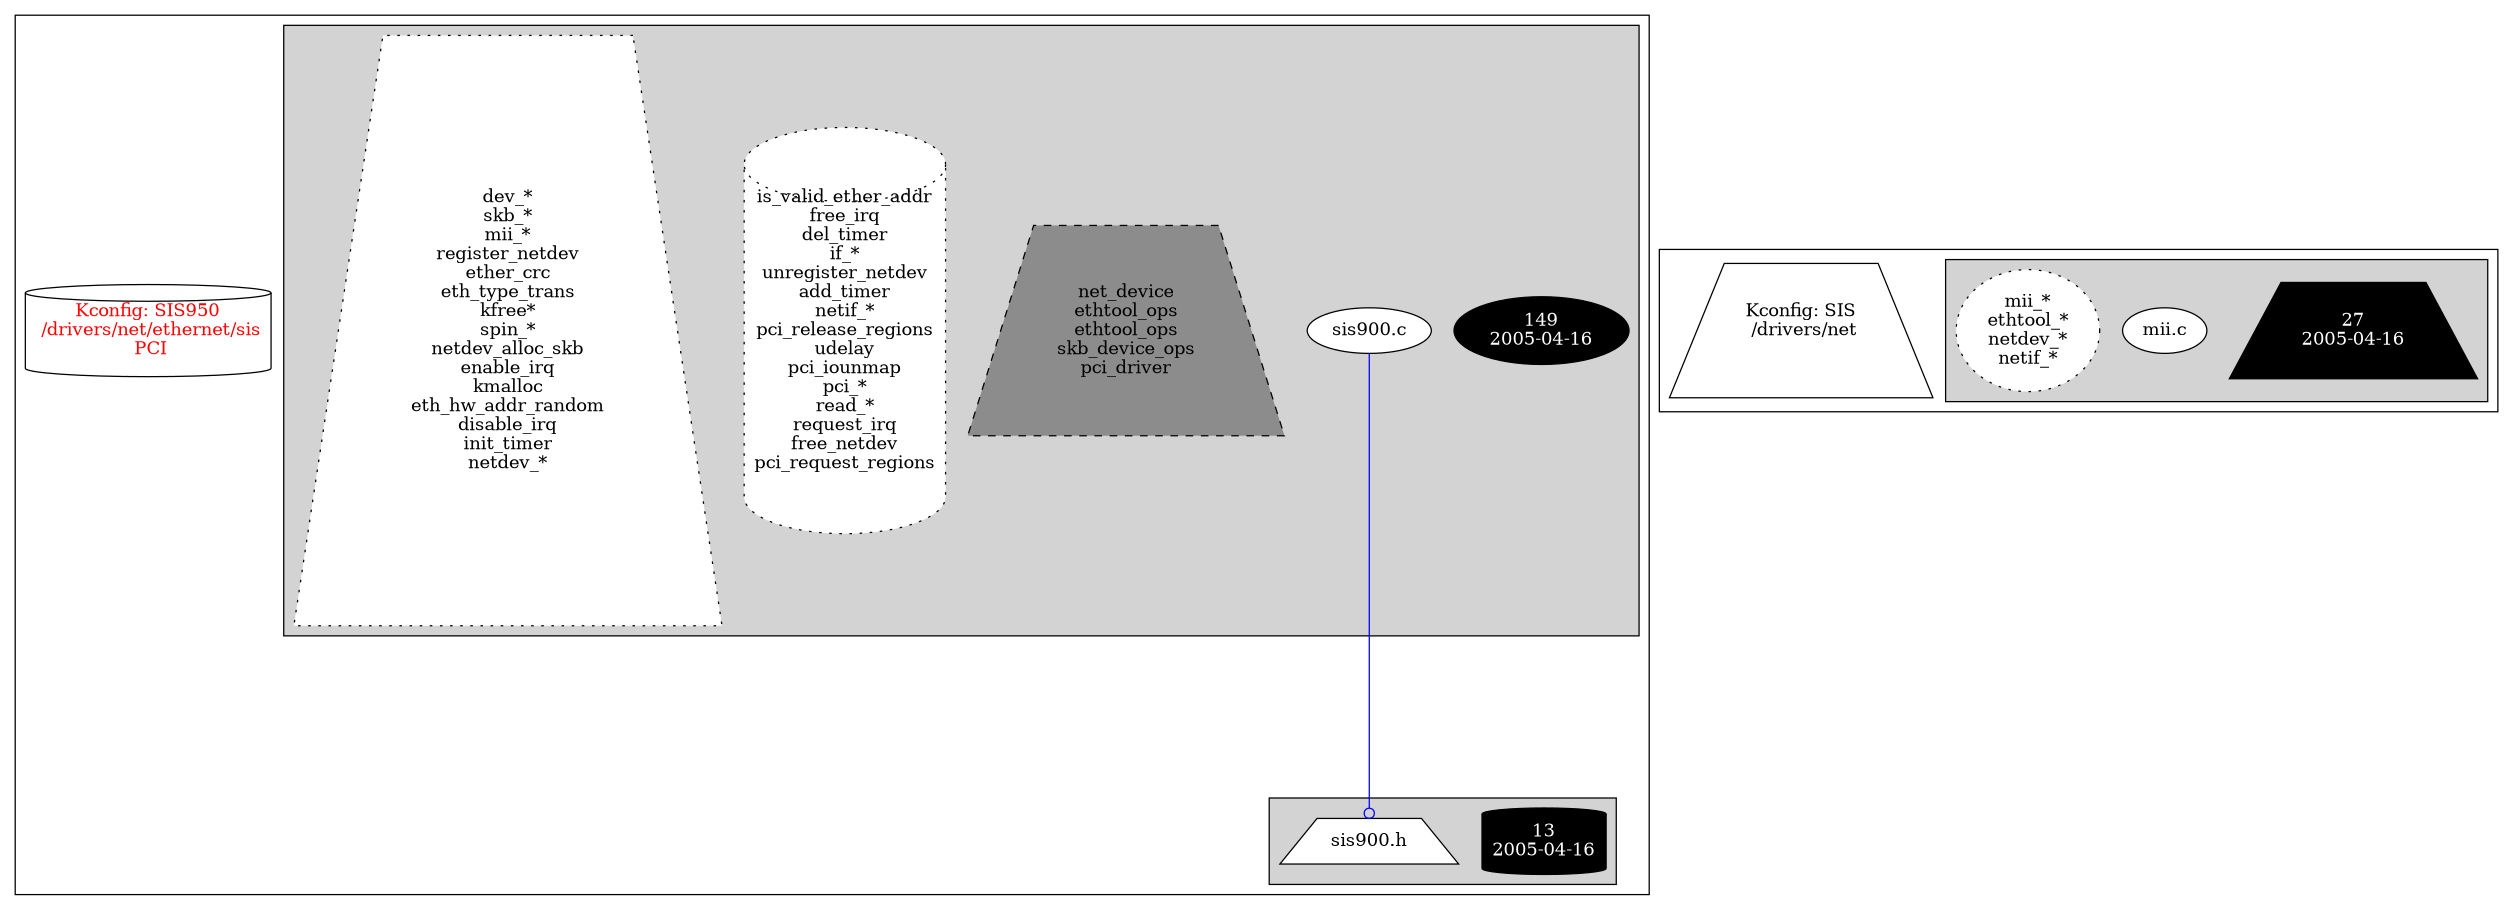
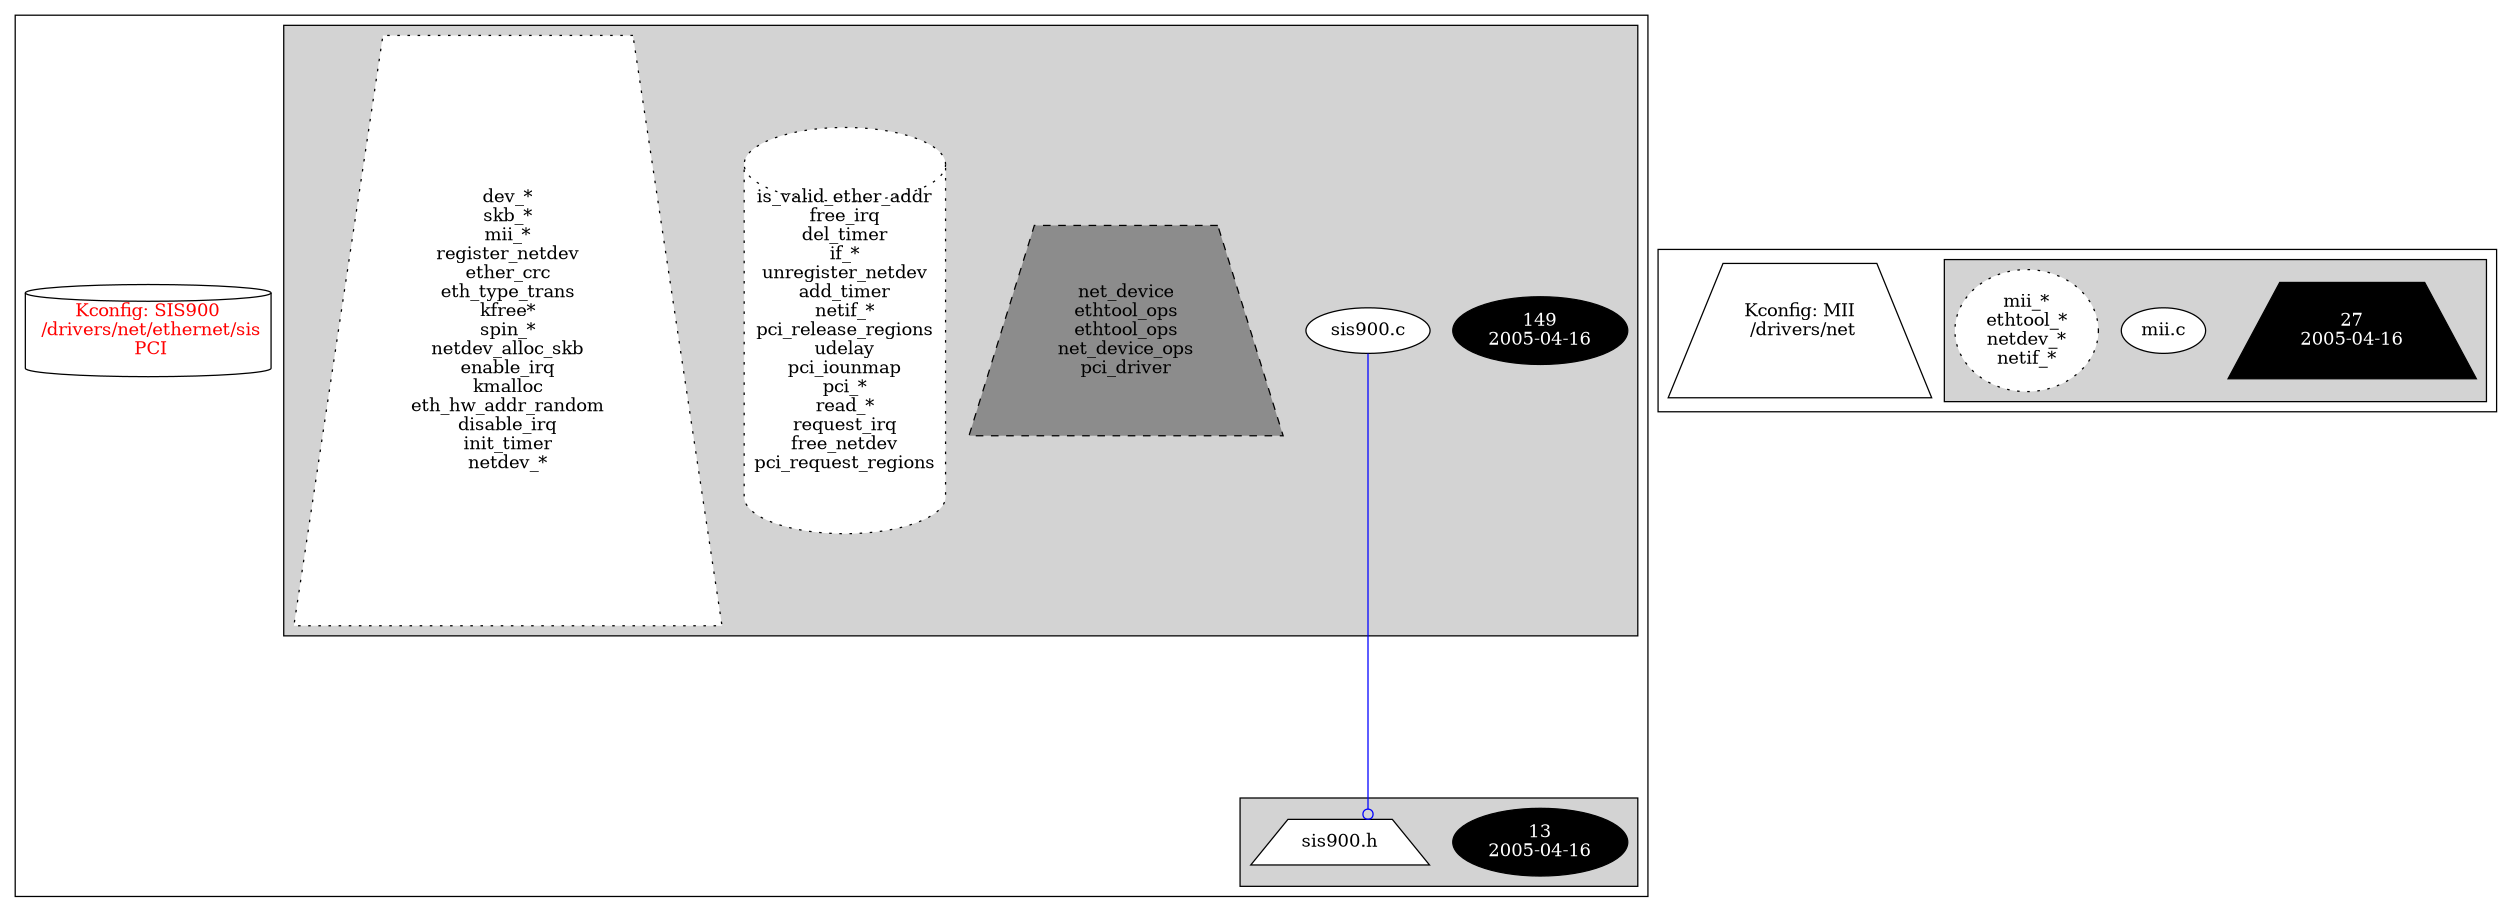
node "Kconfig: SIS950 /drivers/net/ethernet/sis PCI": label "Kconfig: SIS950 /drivers/net/ethernet/sis PCI" -> "Kconfig: SIS900 /drivers/net/ethernet/sis PCI"
node "net_device ethtool_ops ethtool_ops skb_device_ops pci_driver": label "net_device ethtool_ops ethtool_ops skb_device_ops pci_driver" -> "net_device ethtool_ops ethtool_ops net_device_ops pci_driver"
node "Kconfig: SIS /drivers/net": label "Kconfig: SIS /drivers/net" -> "Kconfig: MII /drivers/net"
node "13 2005-04-16": shape cylinder -> ellipse
